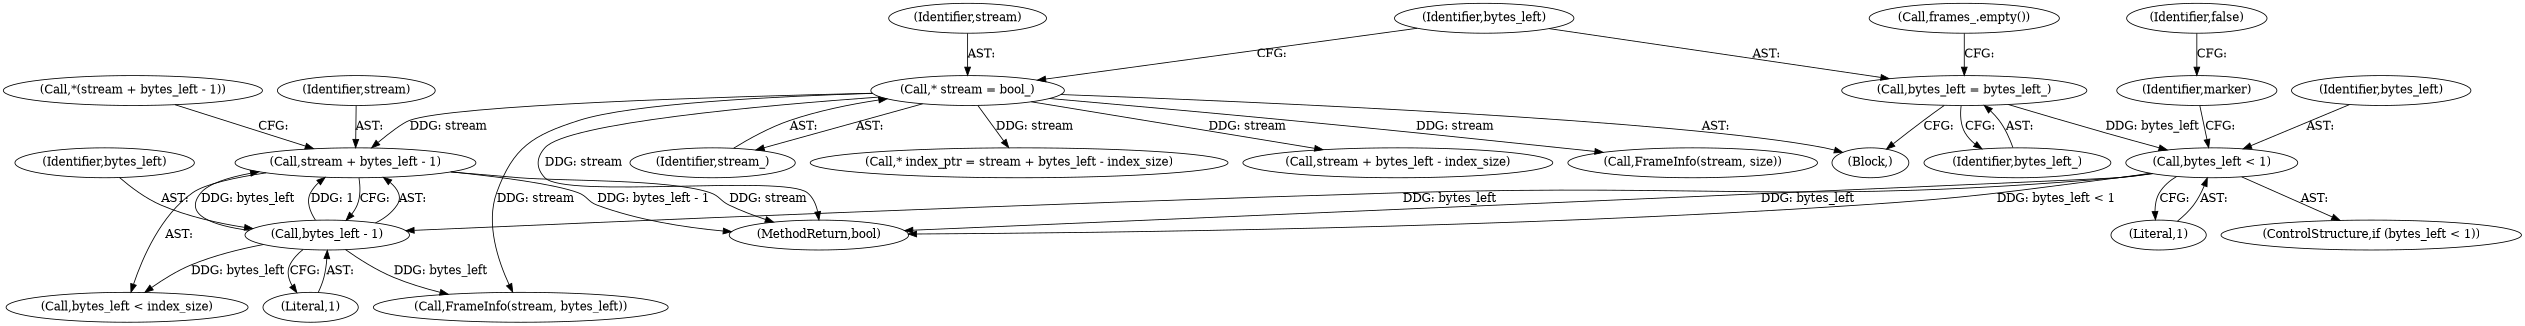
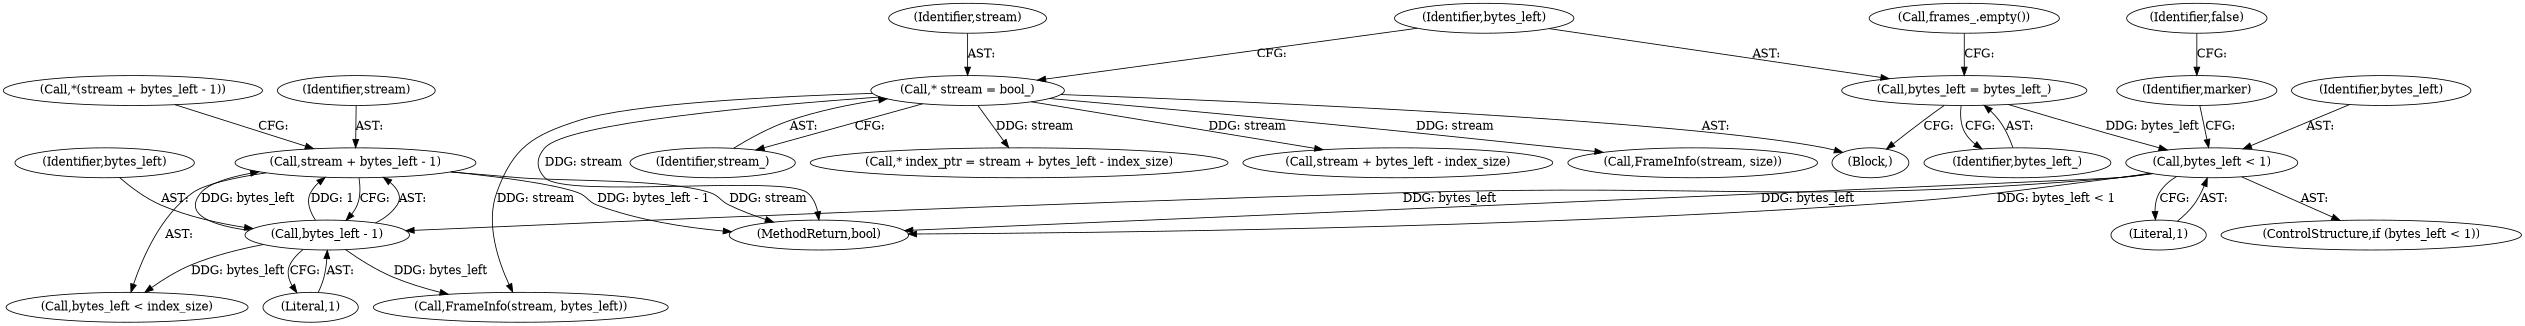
edge "(Call,* stream = bool_)" -> "(Call,stream + bytes_left - 1)": removed, label "DDG: stream"
edge "(Call,* stream = bool_)" -> "(Identifier,stream_)": label "AST: " -> "CFG: "
